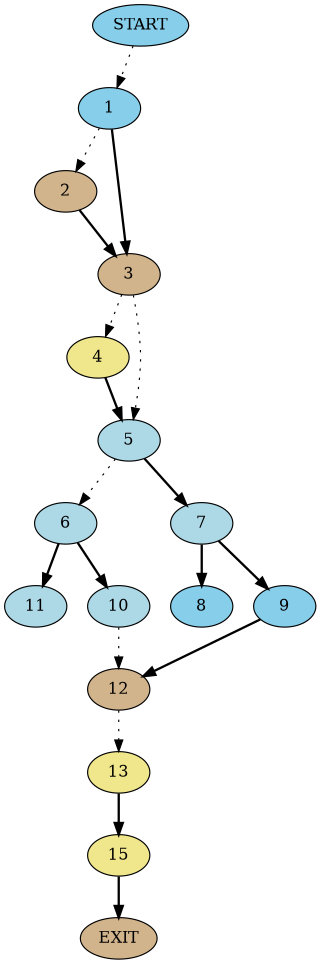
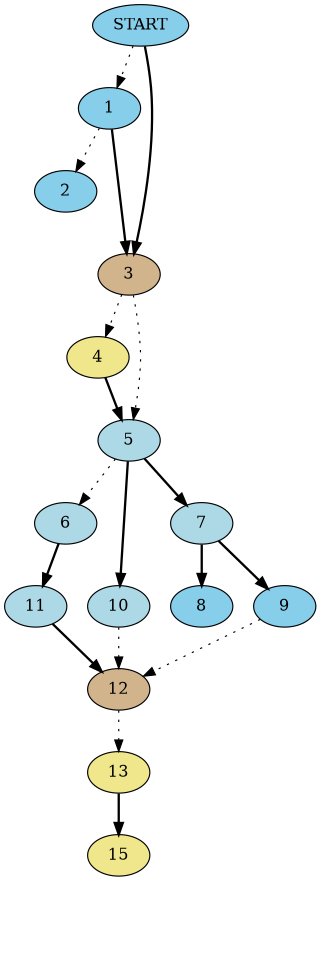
node "2": fillcolor tan -> skyblue
edge "2" -> "3": now "START" -> "3"
edge "6" -> "10": now "5" -> "10"
edge "11" -> "12": added
edge "9" -> "12": style bold -> dotted
node "EXIT": removed
